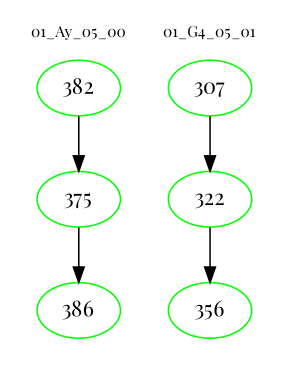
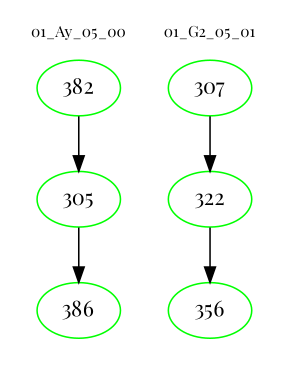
cluster "01_G4_05_01": label "01_G4_05_01" -> "01_G2_05_01"
node "375": label "375" -> "305"
